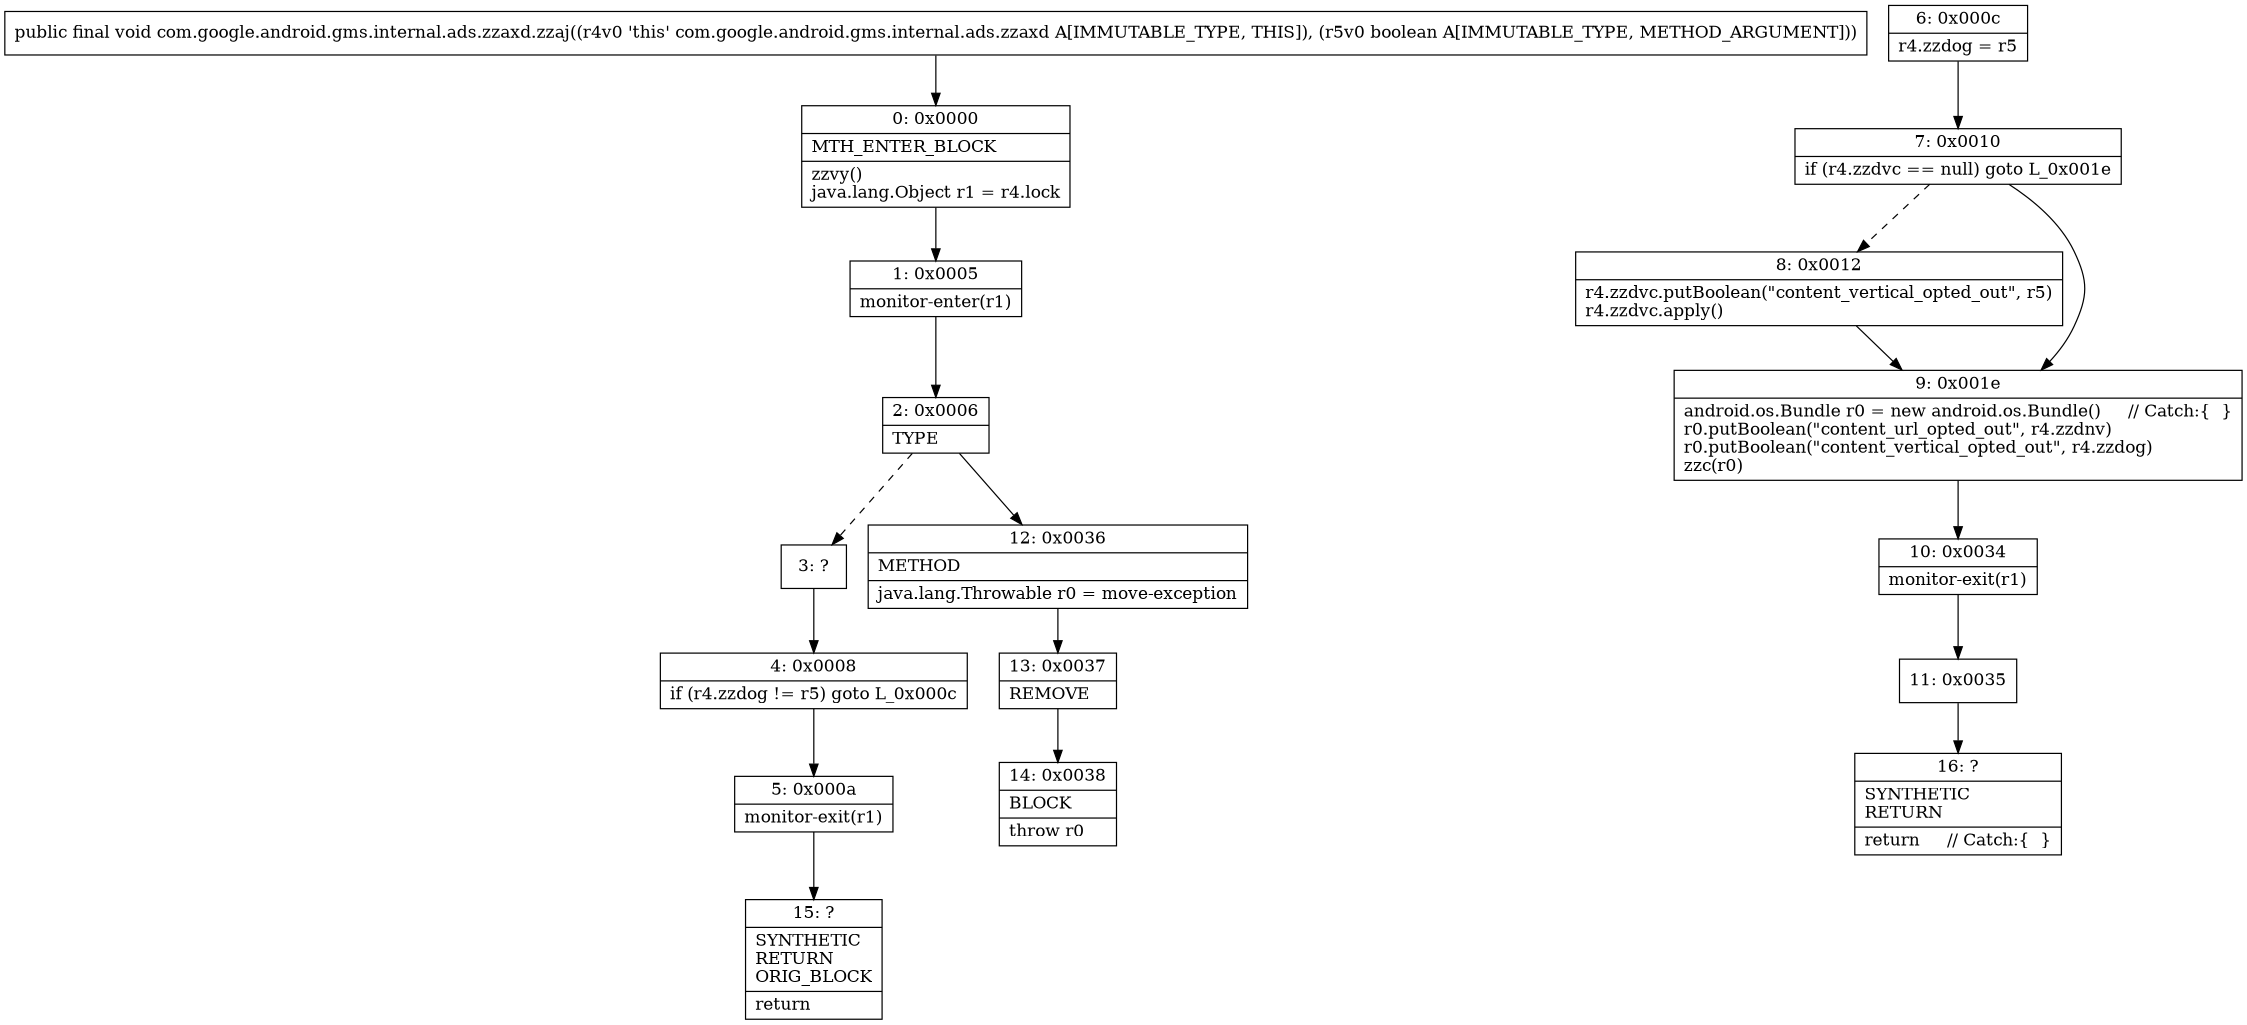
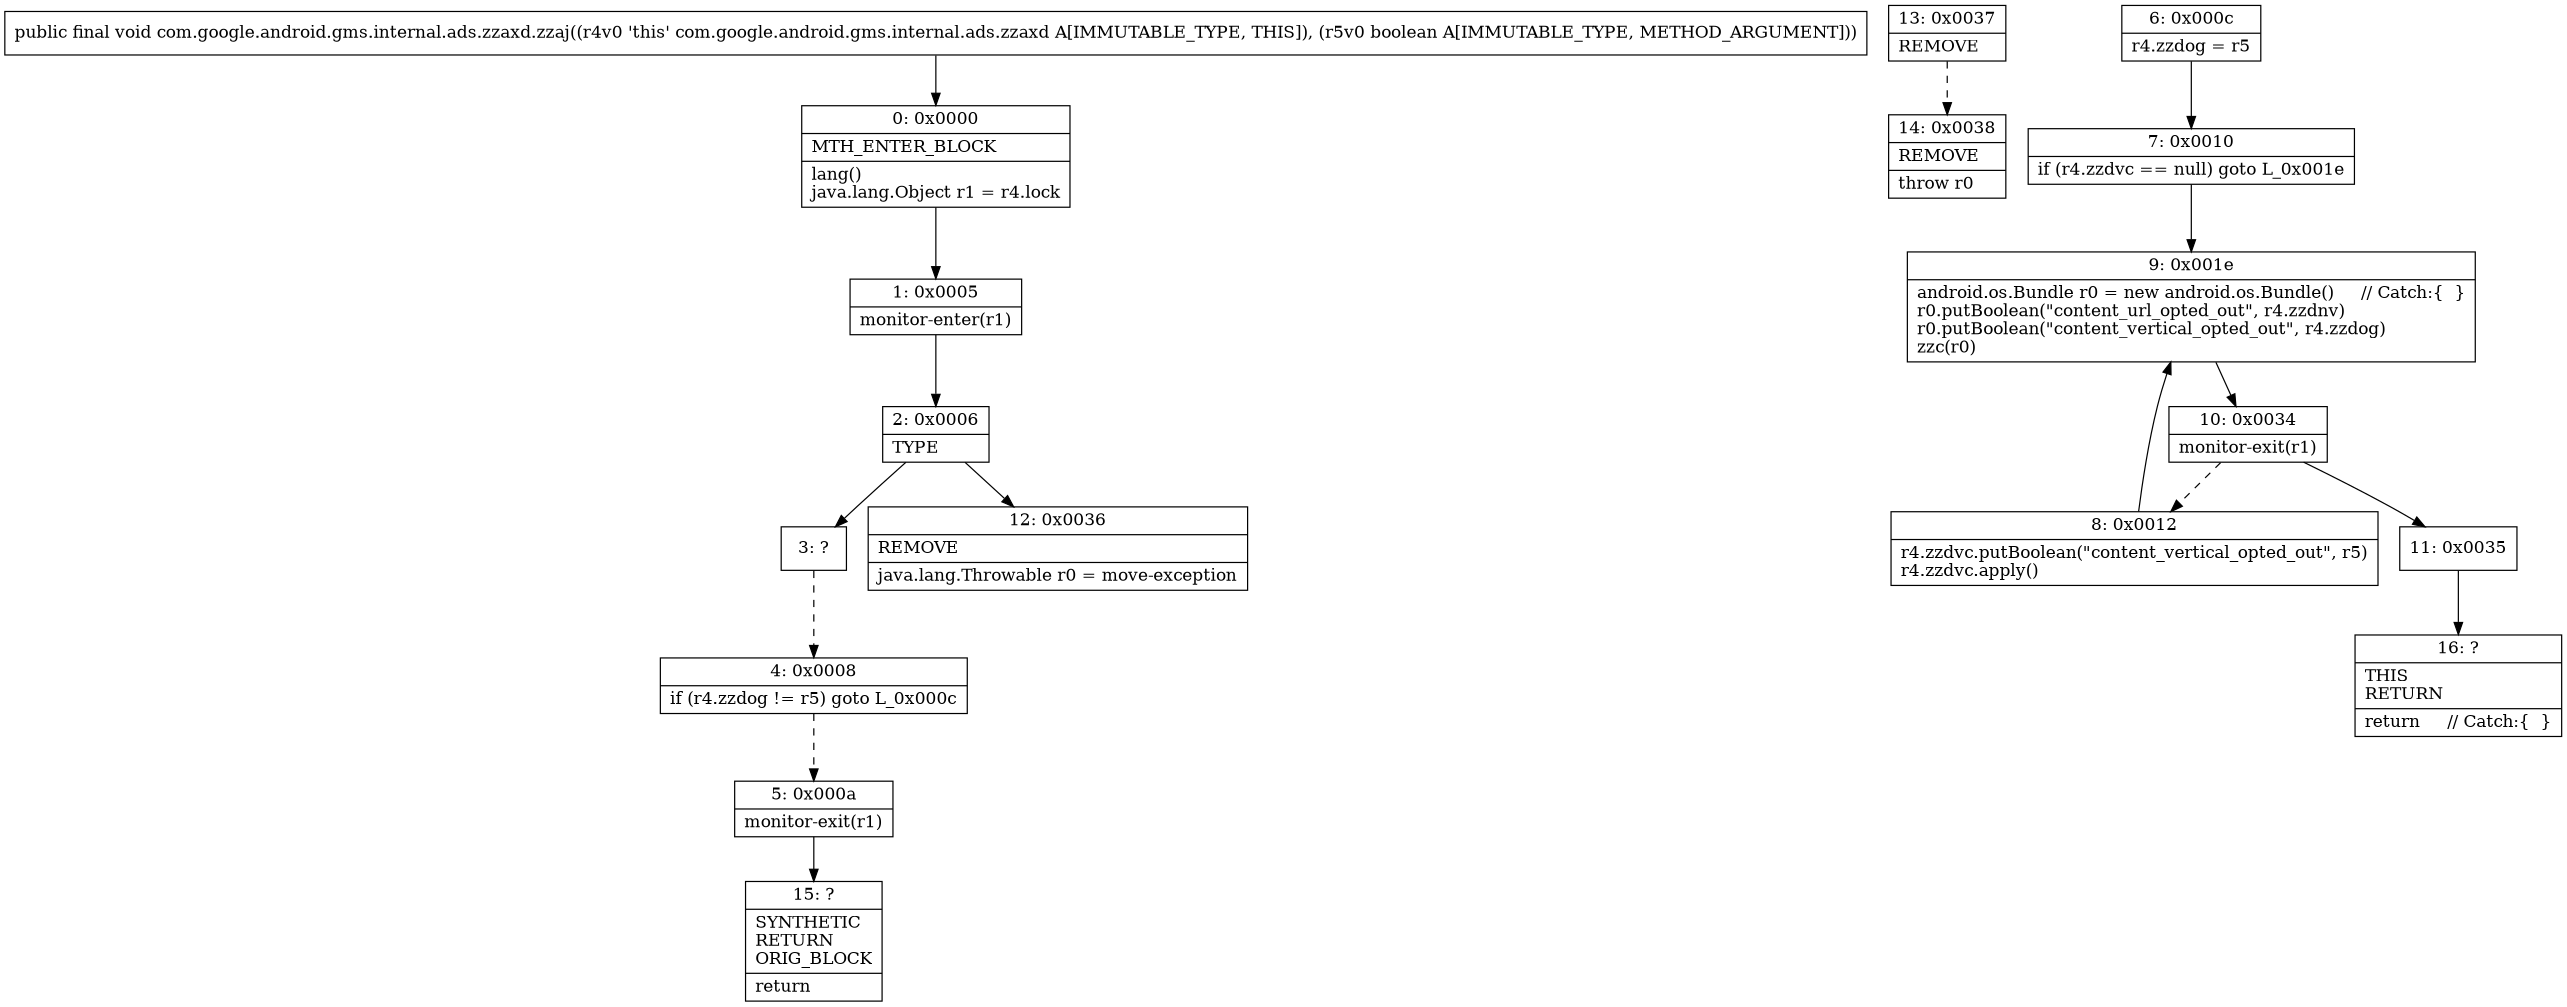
node "0: 0x0000": text "zzvy()" -> "lang()"
edge "7: 0x0010" -> "8: 0x0012": now "10: 0x0034" -> "8: 0x0012"
edge "2: 0x0006" -> "3: ?": style dashed -> solid
node "12: 0x0036": text "METHOD" -> "REMOVE"
edge "3: ?" -> "4: 0x0008": style solid -> dashed
edge "12: 0x0036" -> "13: 0x0037": removed
edge "13: 0x0037" -> "14: 0x0038": style solid -> dashed
edge "4: 0x0008" -> "5: 0x000a": style solid -> dashed
node "16: ?": text "SYNTHETIC" -> "THIS"
node "14: 0x0038": text "BLOCK" -> "REMOVE"
